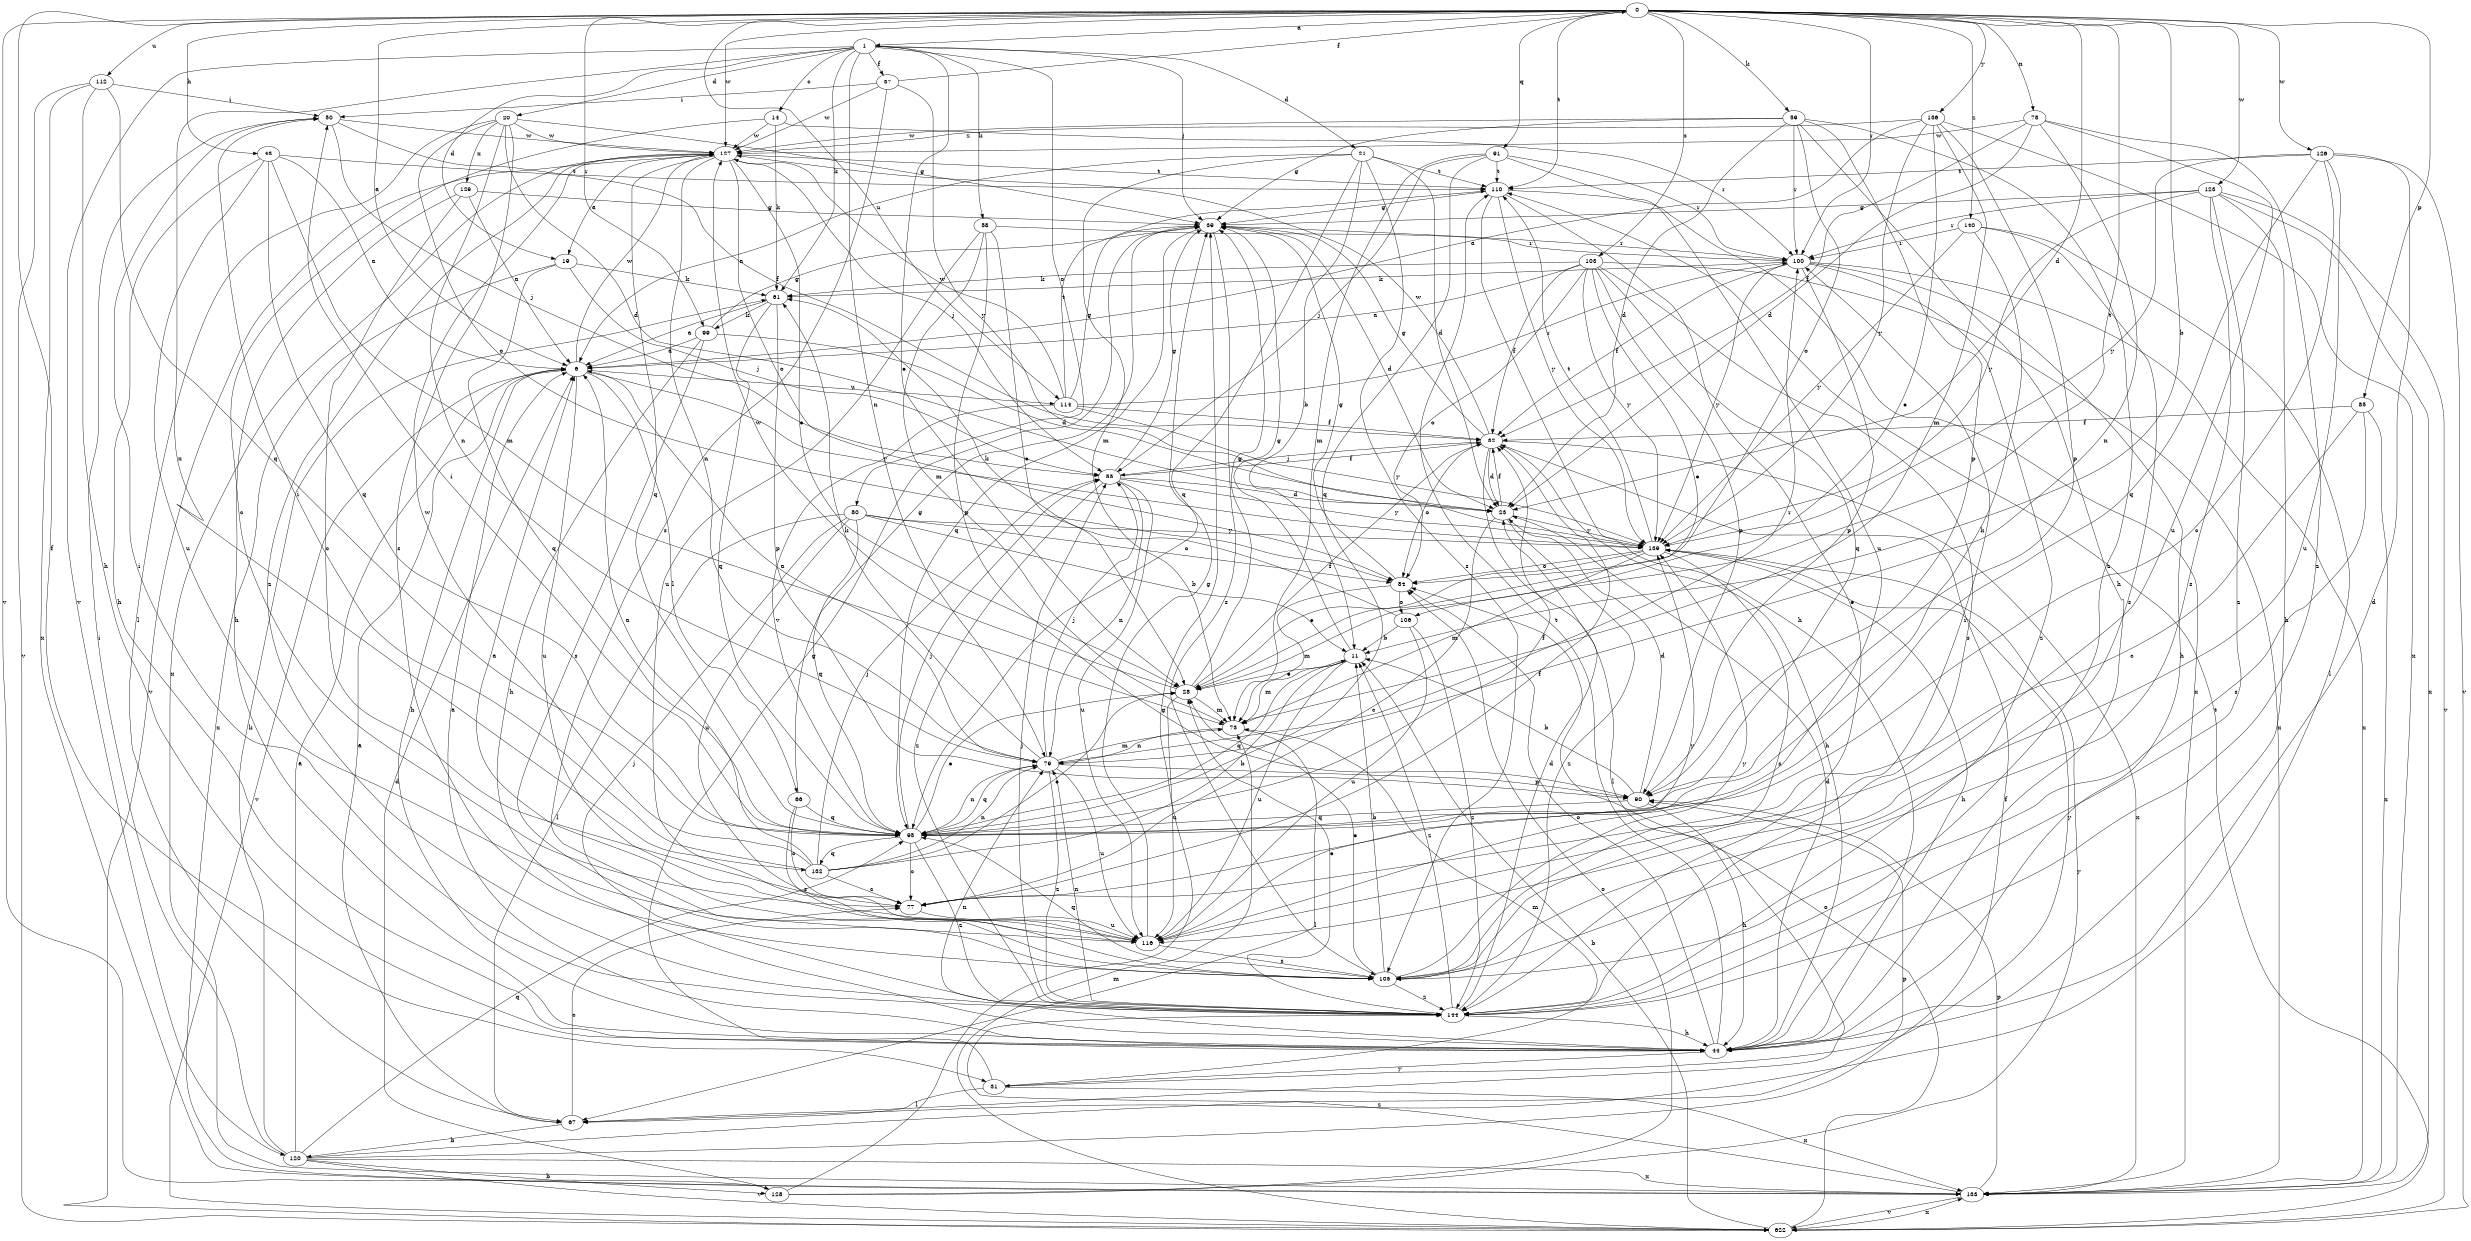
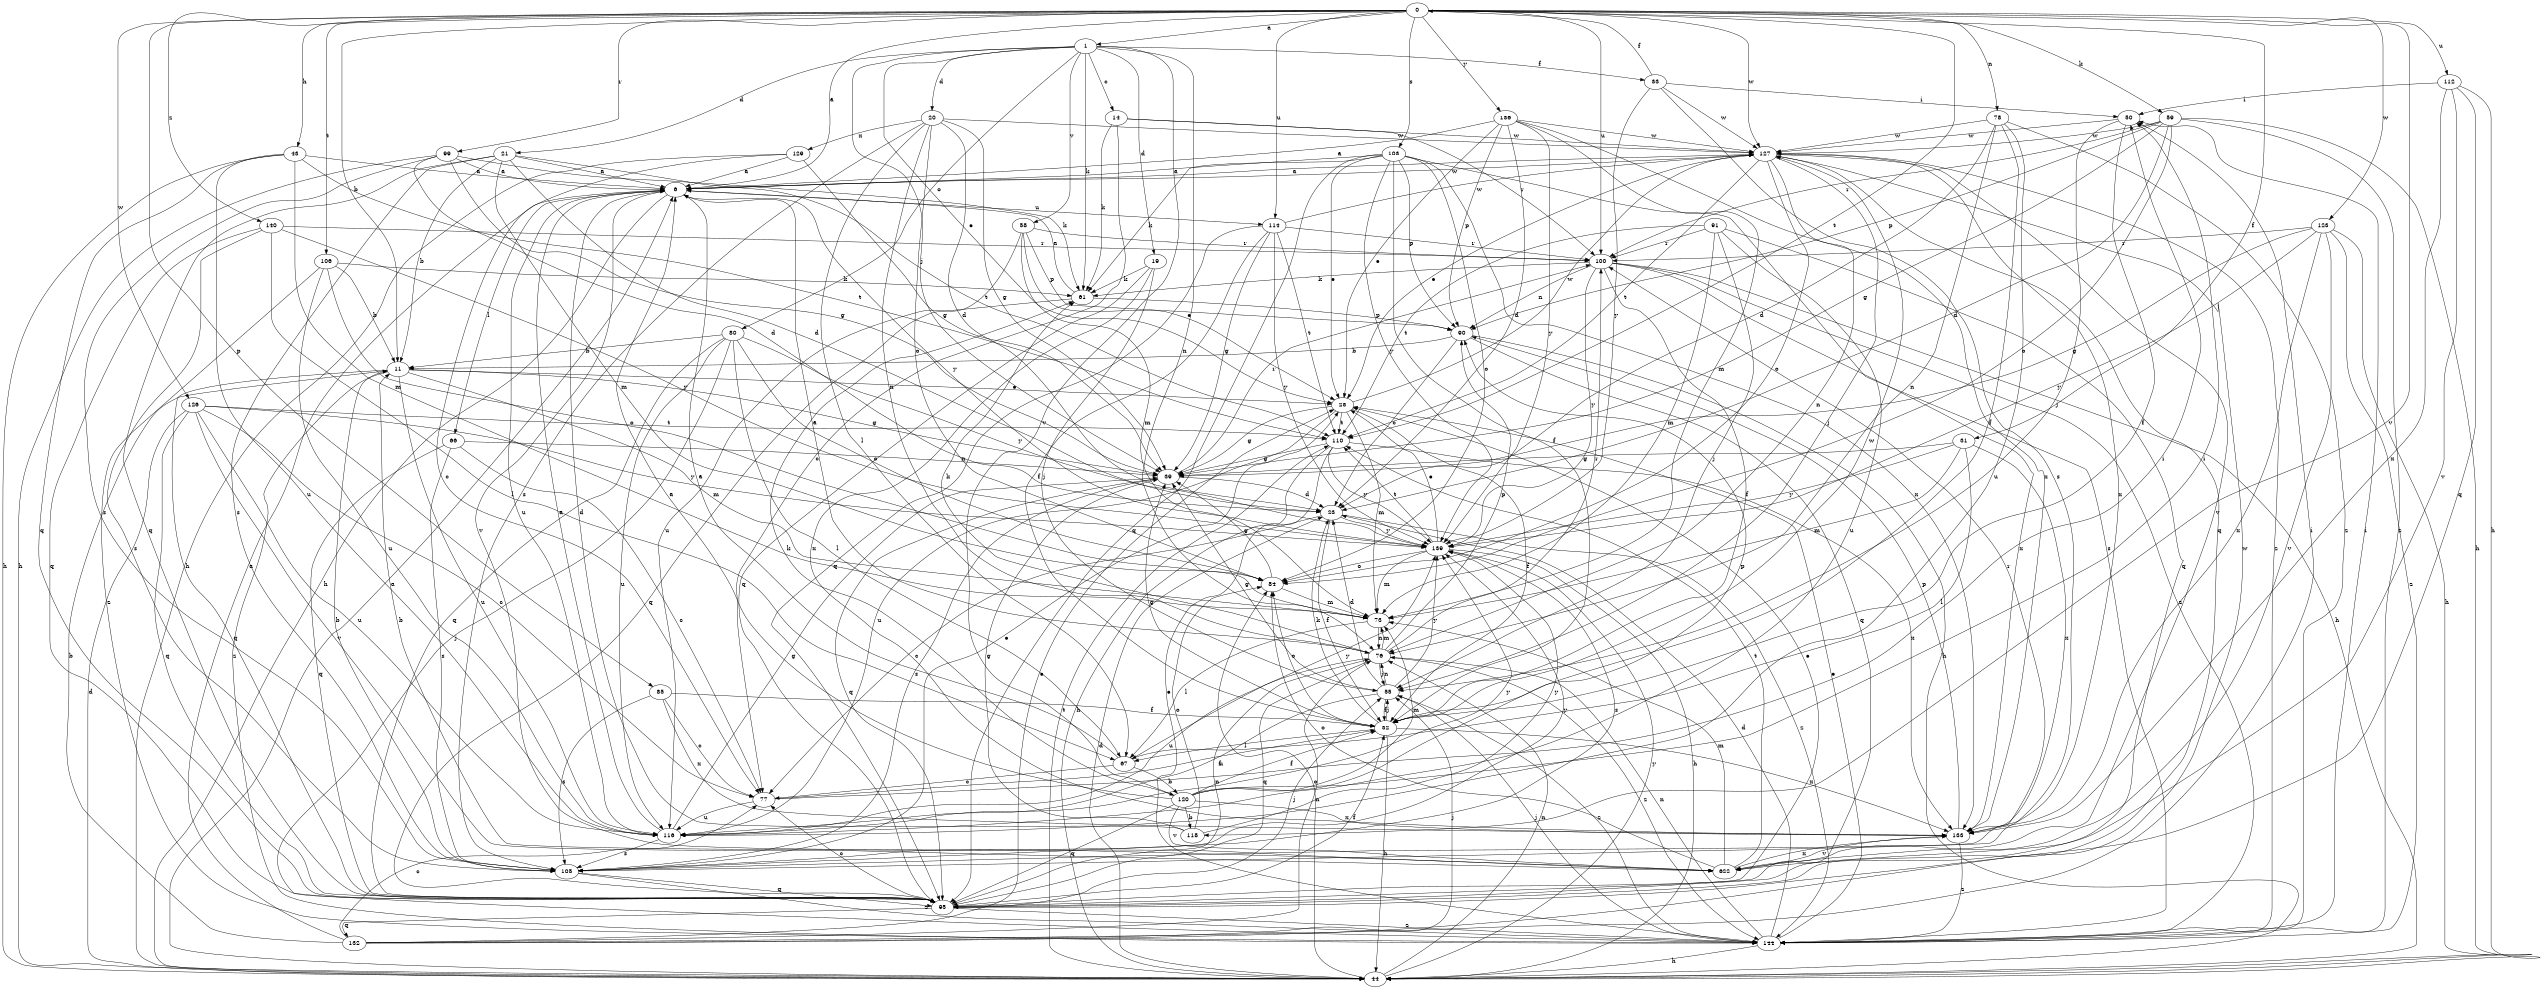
edge "0" -> "91": removed, label "q"
node "37": label "37" -> "33"
edge "136" -> "127": label "z" -> "w"
edge "1" -> "58": label "k" -> "v"
edge "0" -> "100": label "r" -> "u"
edge "127" -> "19": now "127" -> "6"
edge "0" -> "23": now "136" -> "23"
edge "61" -> "99": reversed
edge "1" -> "132": removed, label "x"
edge "28" -> "110": added, label "t"
edge "32" -> "23": label "d" -> "k"
edge "66" -> "39": label "g" -> "n"
edge "100" -> "90": label "p" -> "n"
edge "140" -> "95": label "k" -> "q"
edge "95" -> "50": now "77" -> "50"
edge "84" -> "106": reversed
edge "114" -> "95": label "v" -> "q"
edge "90" -> "23": label "d" -> "c"
edge "67" -> "139": added, label "y"
node "79": label "79" -> "76"
edge "120" -> "73": added, label "m"
edge "123" -> "105": removed, label "s"
edge "144" -> "11": reversed
edge "44" -> "31": now "44" -> "139"
node "128": label "128" -> "118"
